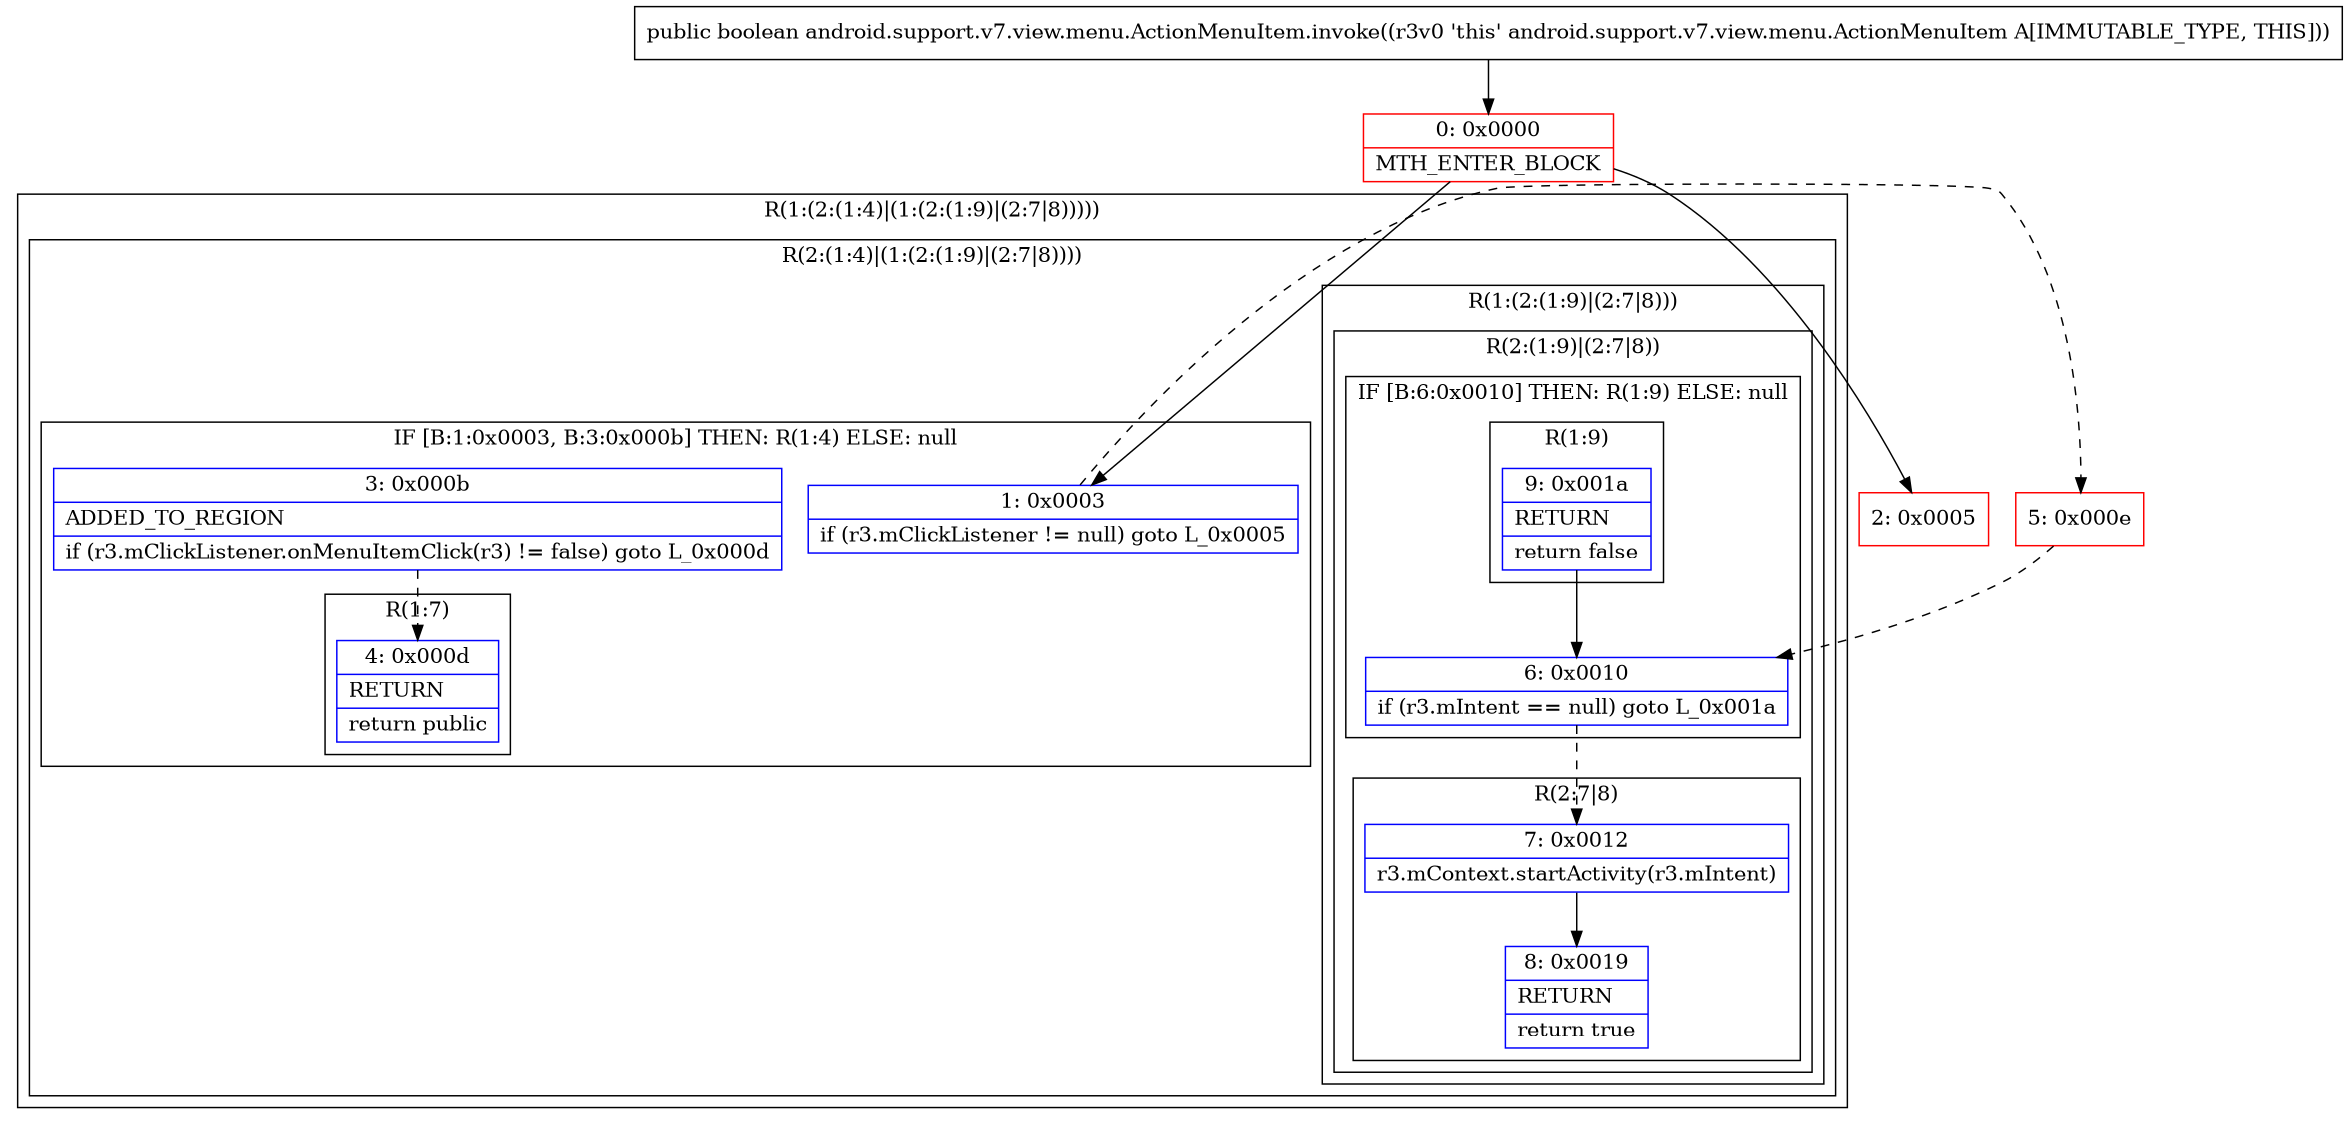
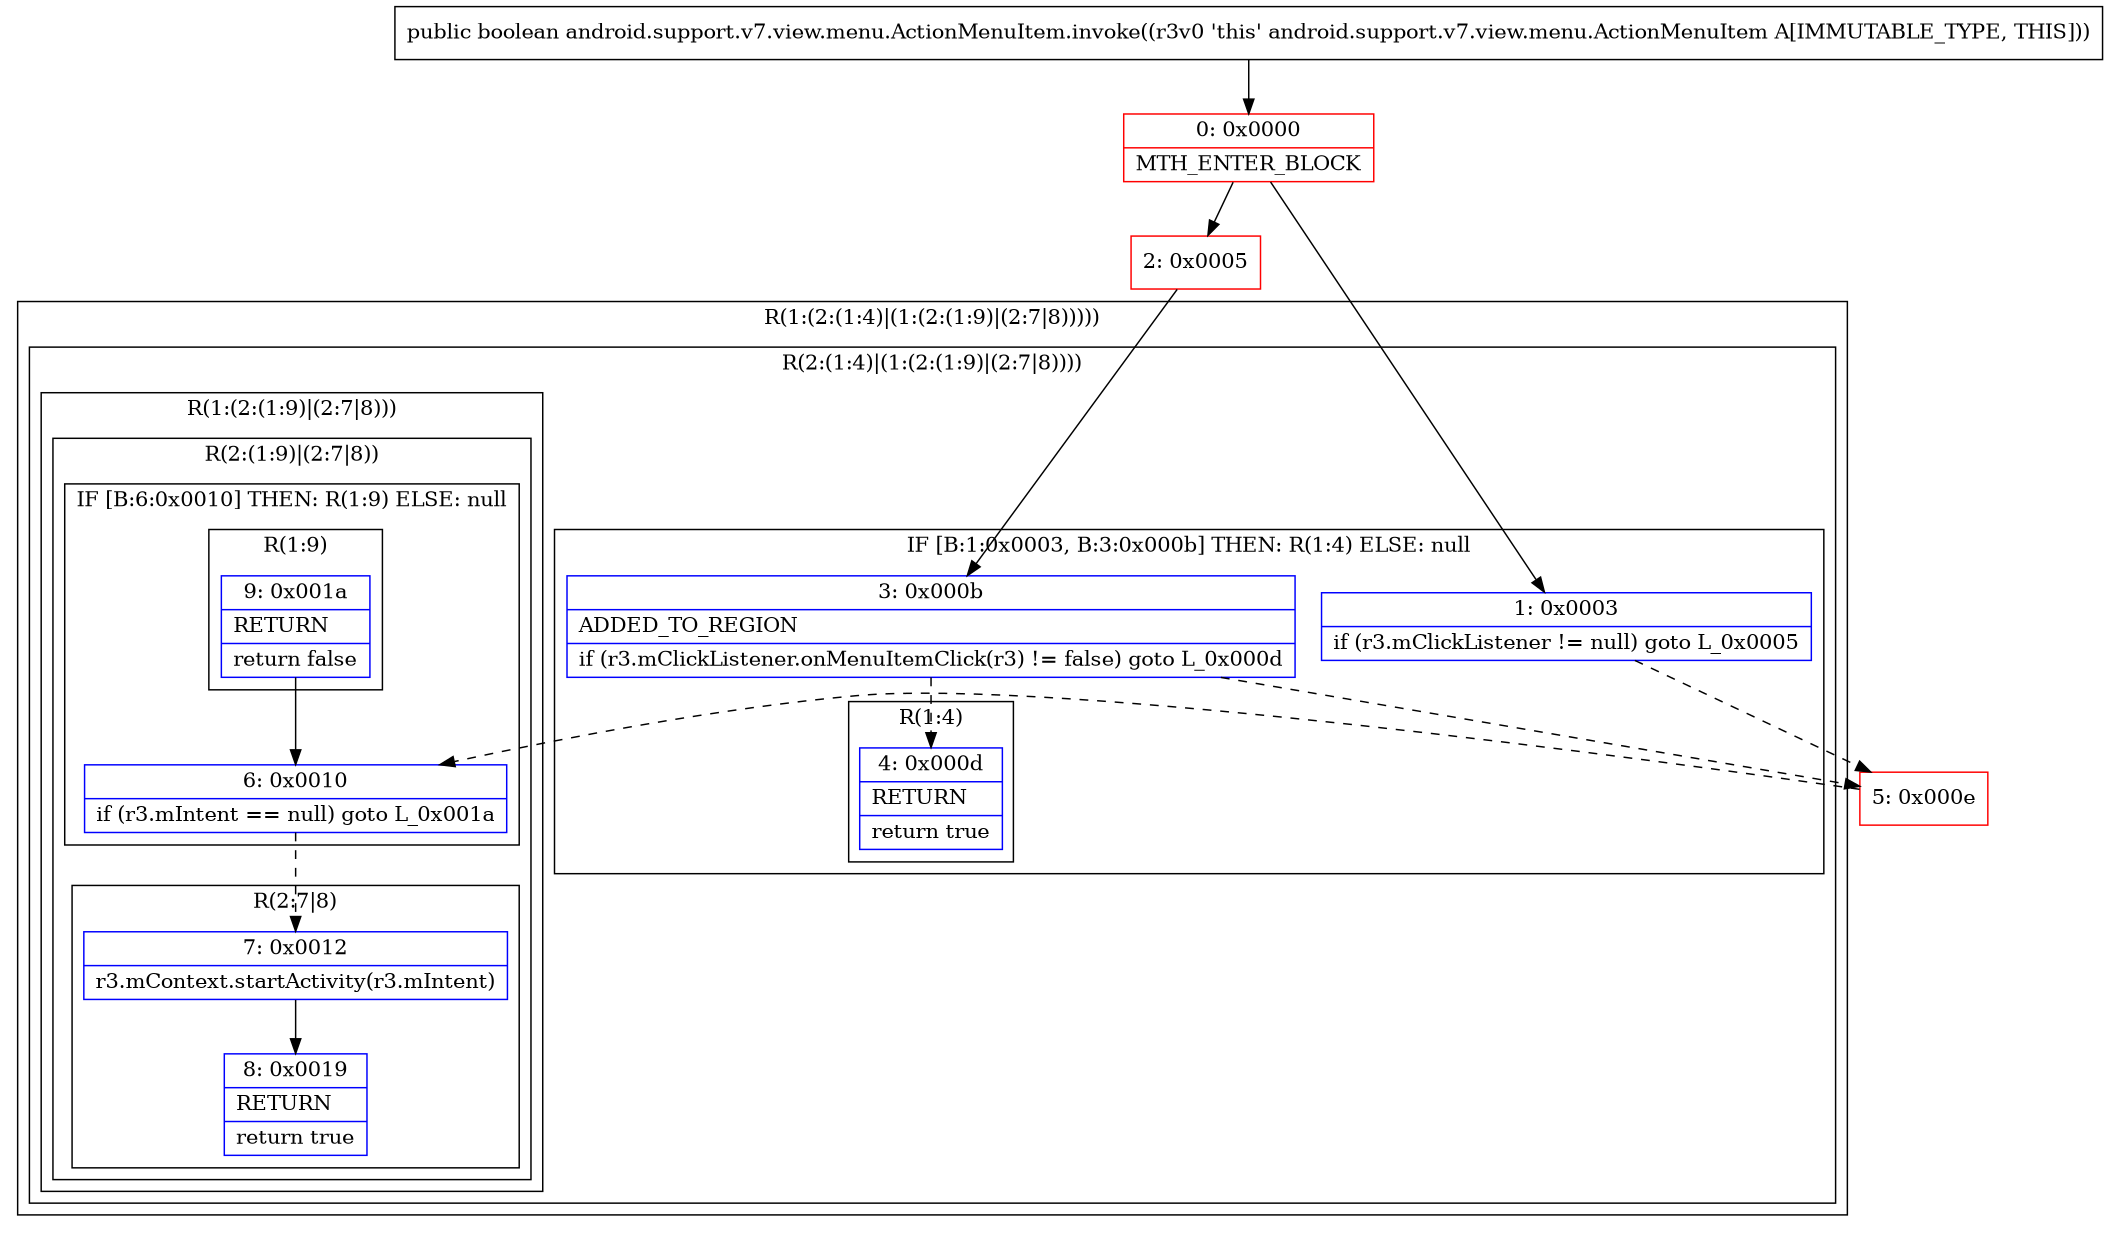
edge "2: 0x0005" -> "3: 0x000b": added
cluster "R(1:7)": label "R(1:7)" -> "R(1:4)"
node "4: 0x000d": text "return public" -> "return true"
edge "3: 0x000b" -> "5: 0x000e": added
